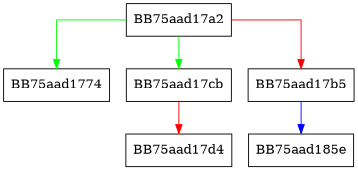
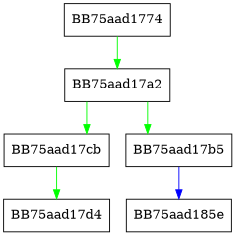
edge "BB75aad17a2" -> "BB75aad1774": reversed
edge "BB75aad17a2" -> "BB75aad17b5": color red -> green
edge "BB75aad17cb" -> "BB75aad17d4": color red -> green
